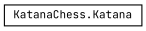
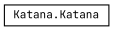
node "KatanaChess.Katana": label "KatanaChess.Katana" -> "Katana.Katana"
